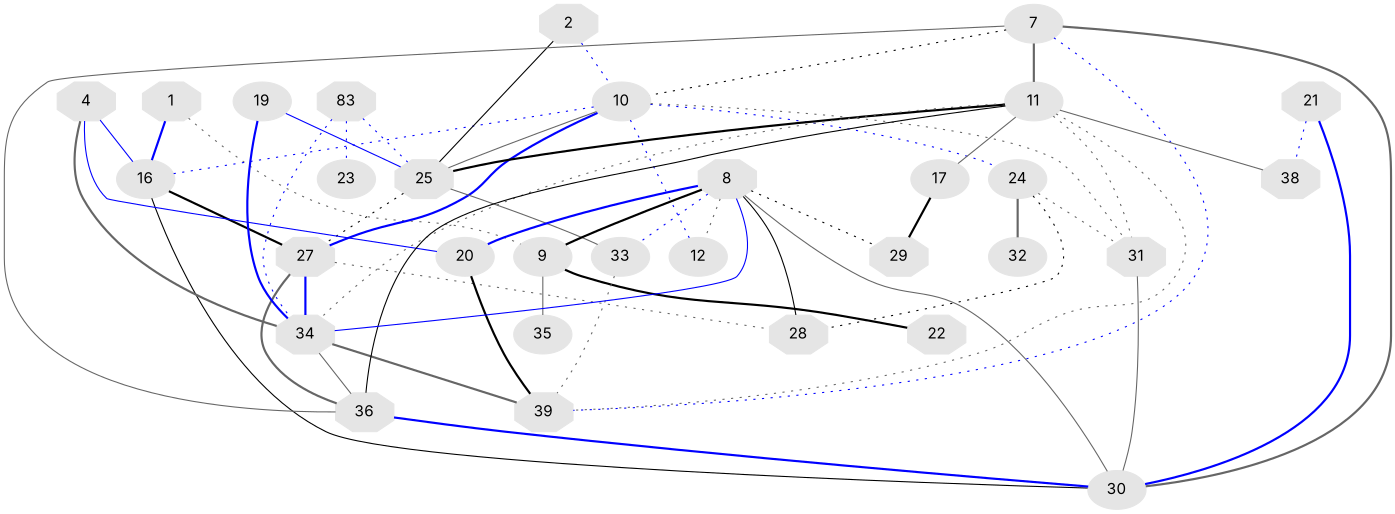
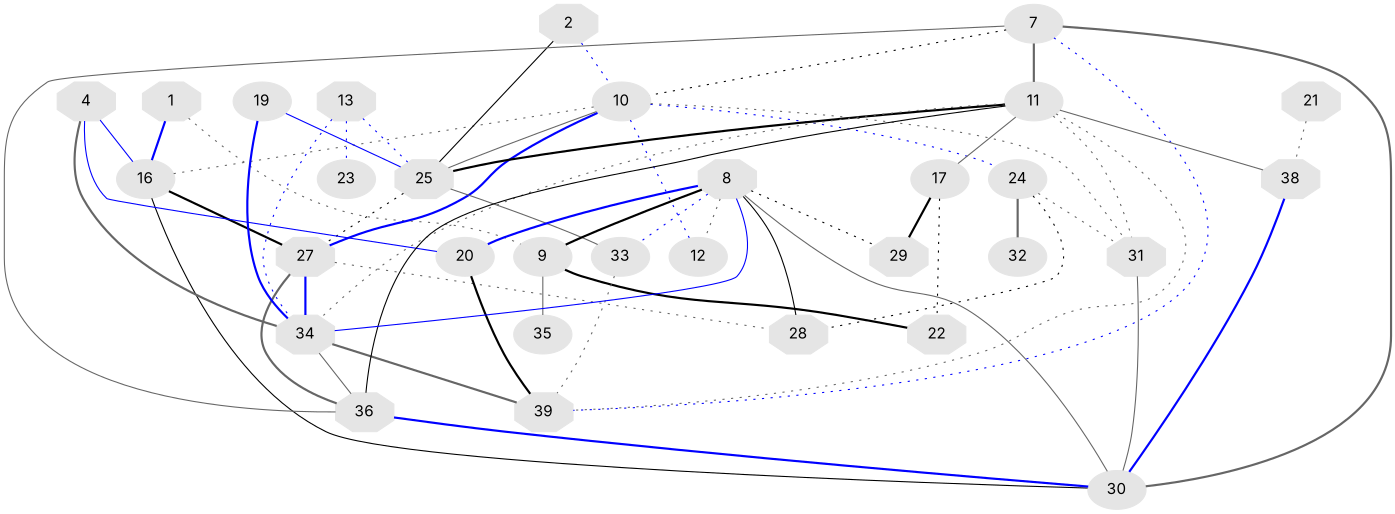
node "83": label "83" -> "13"
edge "10" -- "16": color blue -> gray40
edge "21" -- "38": color blue -> gray40
edge "17" -- "22": added
edge "21" -- "30": now "38" -- "30"
